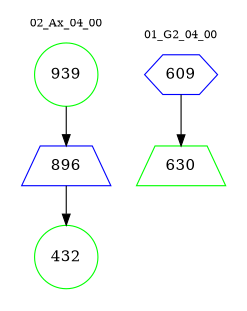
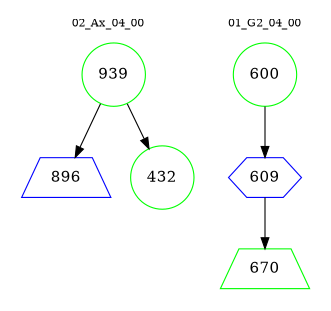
node "600": added
node "630": label "630" -> "670"
edge "896" -> "432": now "939" -> "432"
